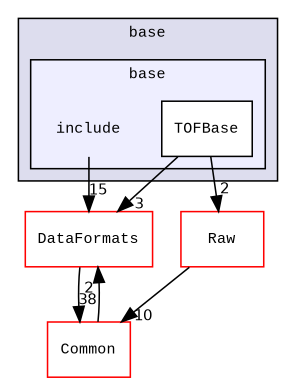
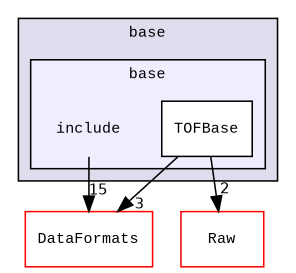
node "Common": removed
